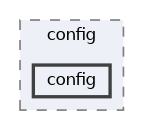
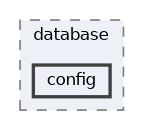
cluster "config": label "config" -> "database"
